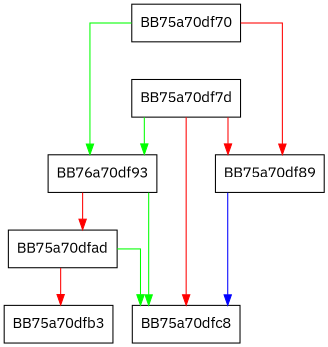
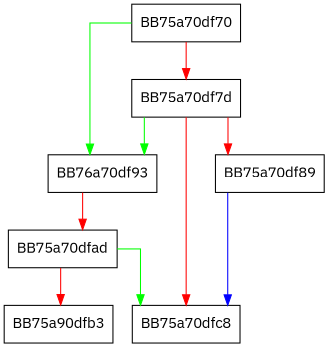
edge "BB75a70df70" -> "BB75a70df89": now "BB75a70df70" -> "BB75a70df7d"
edge "BB76a70df93" -> "BB75a70dfc8": removed
node "BB75a70dfb3": label "BB75a70dfb3" -> "BB75a90dfb3"
